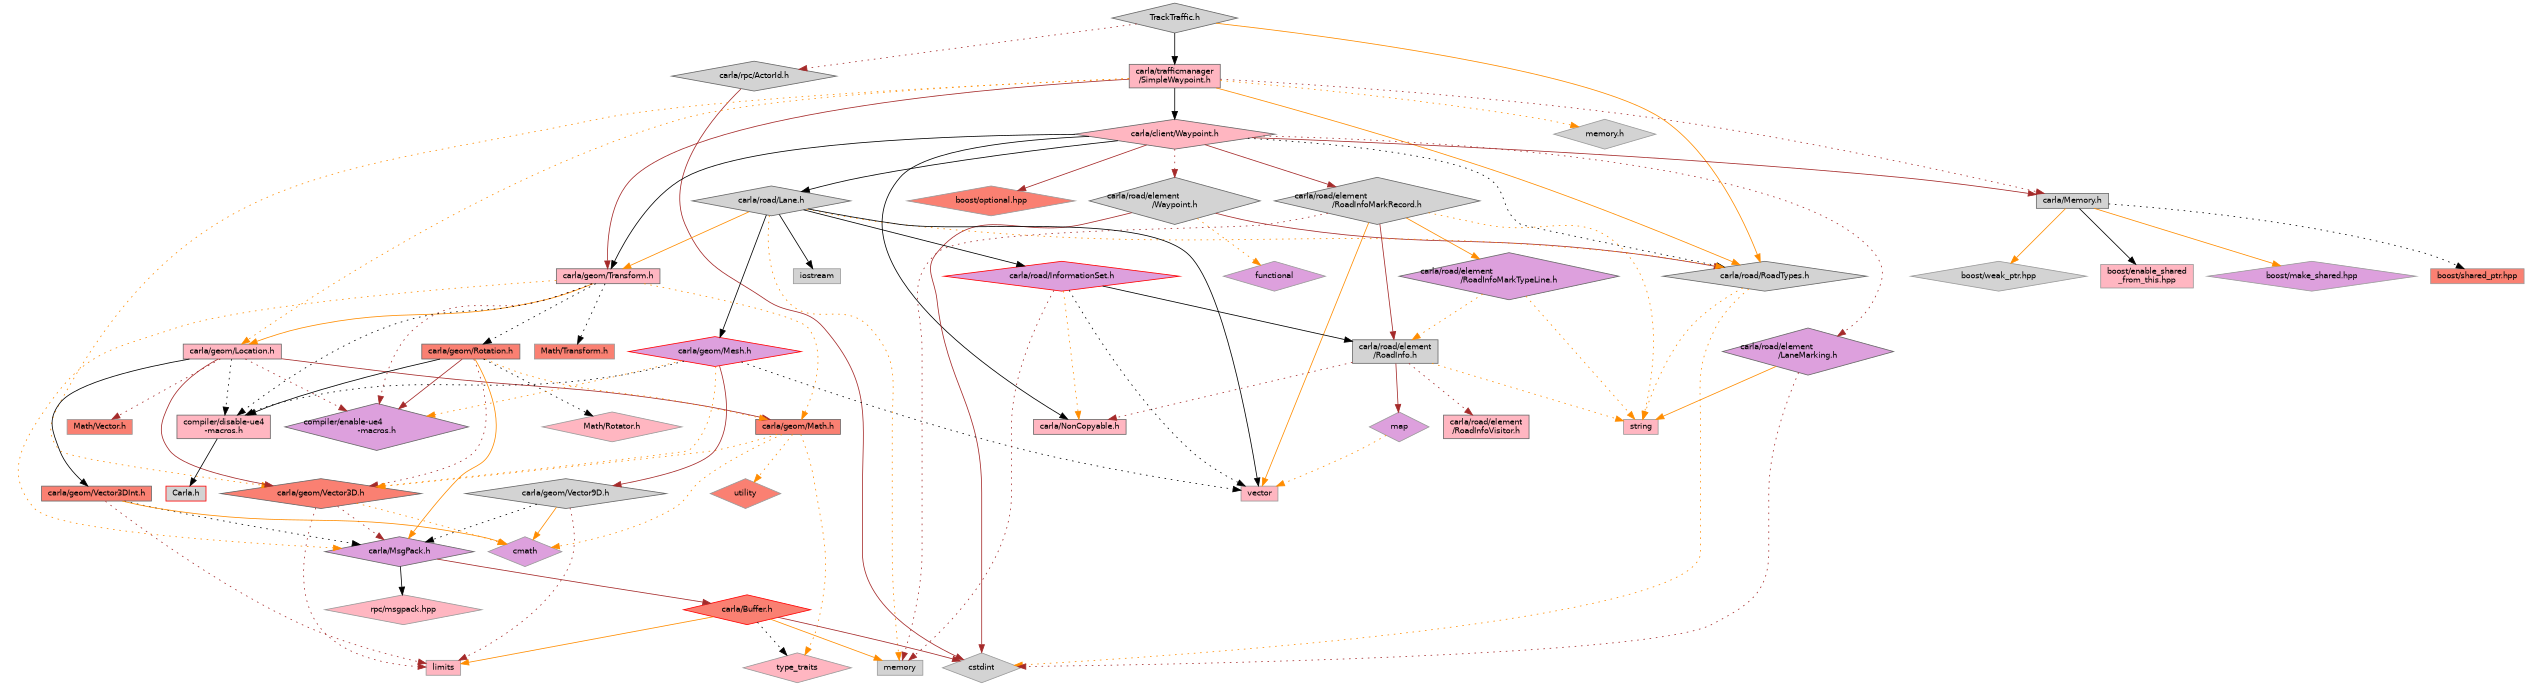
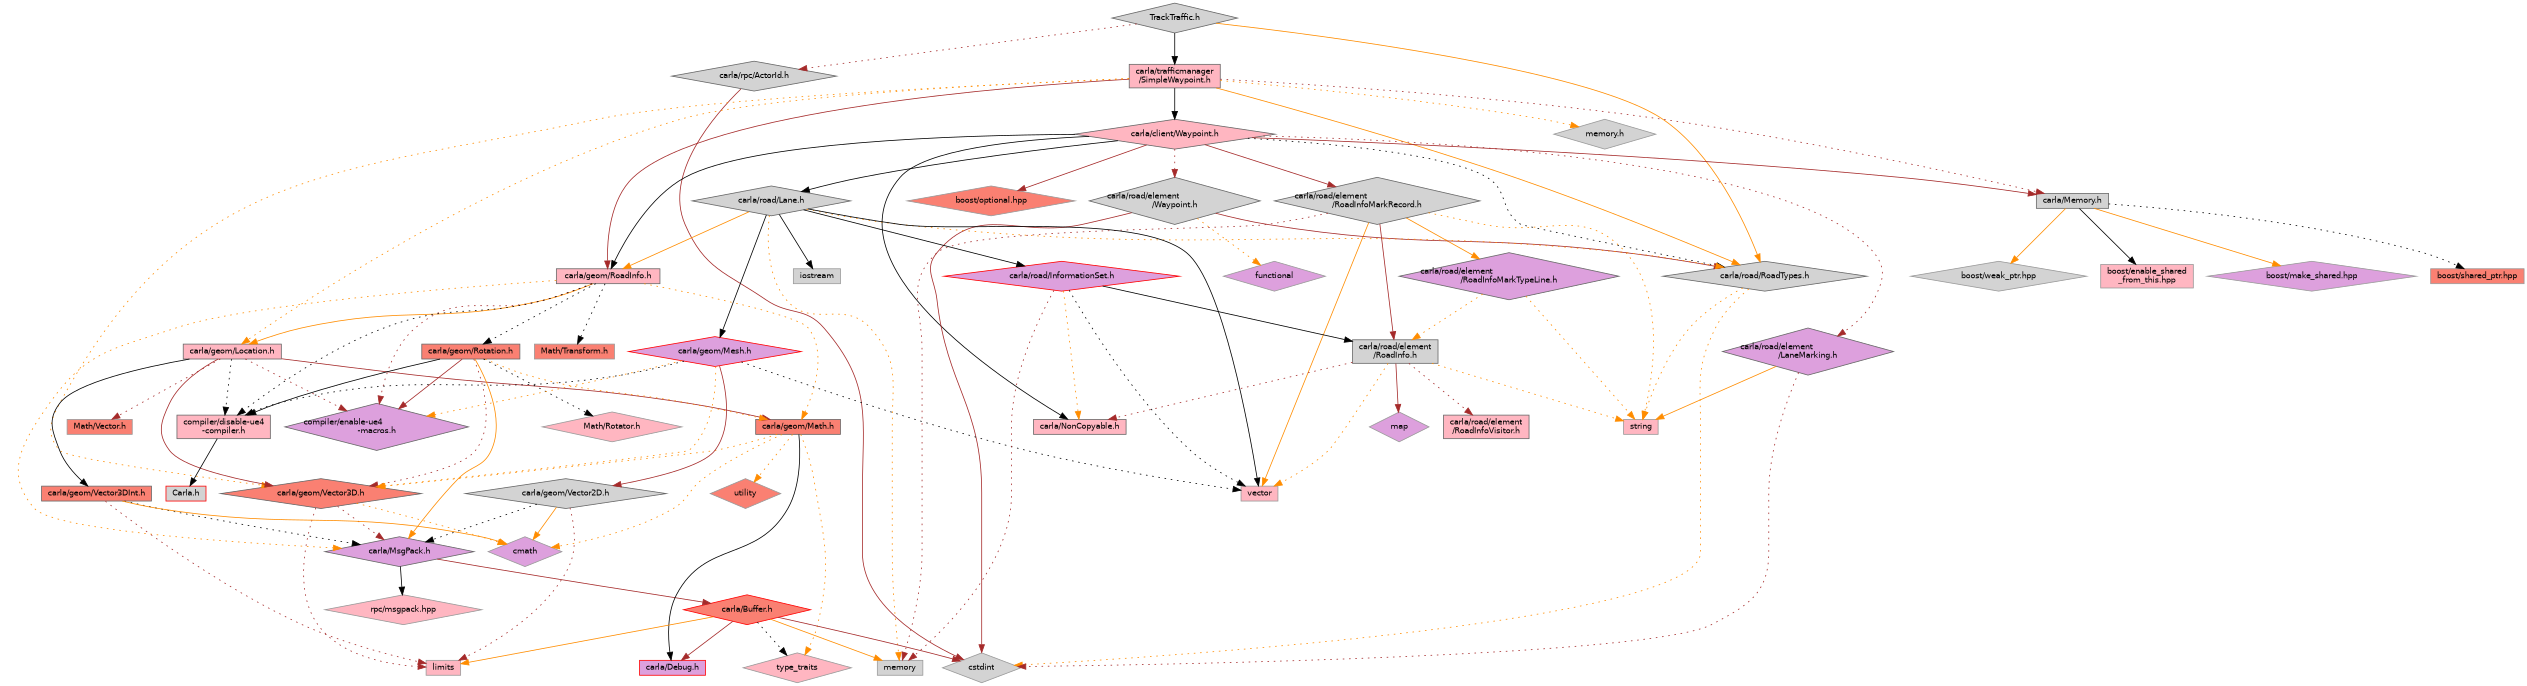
node "carla/geom/Transform.h": label "carla/geom/Transform.h" -> "carla/geom/RoadInfo.h"
node "compiler/disable-ue4 -macros.h": label "compiler/disable-ue4 -macros.h" -> "compiler/disable-ue4 -compiler.h"
edge "map" -> "vector": now "carla/road/element /RoadInfo.h" -> "vector"
node "carla/geom/Vector9D.h": label "carla/geom/Vector9D.h" -> "carla/geom/Vector2D.h"
node "carla/Debug.h": added
